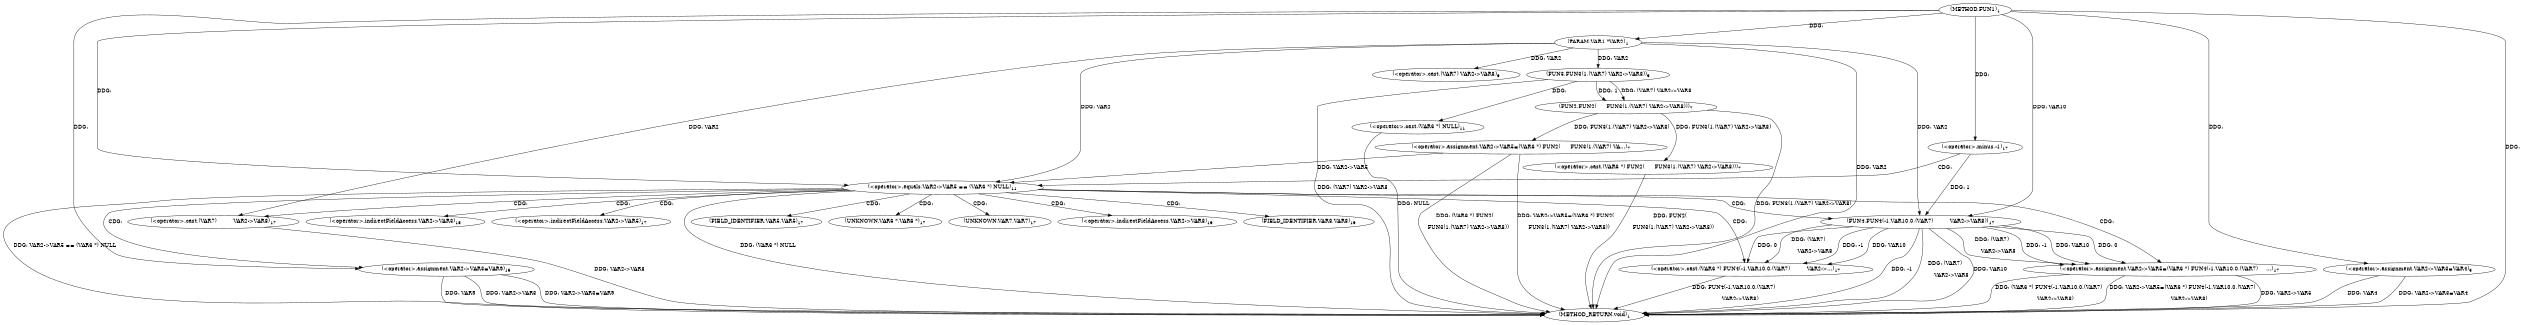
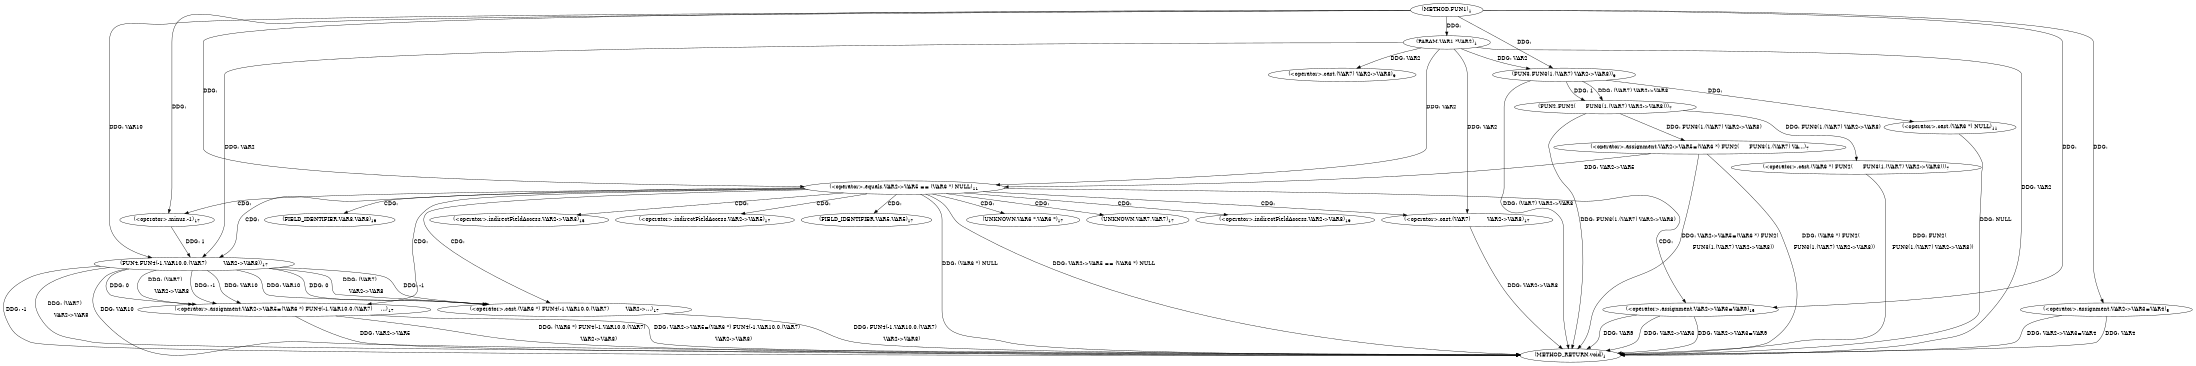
edge "(<operator>.minus,-1)" -> "(<operator>.equals,VAR2->VAR5 == (VAR6 *) NULL)": reversed
edge "(METHOD,FUN1)" -> "(METHOD_RETURN,void)": now "(METHOD,FUN1)" -> "(FUN3,FUN3(1,(VAR7) VAR2->VAR8))"
